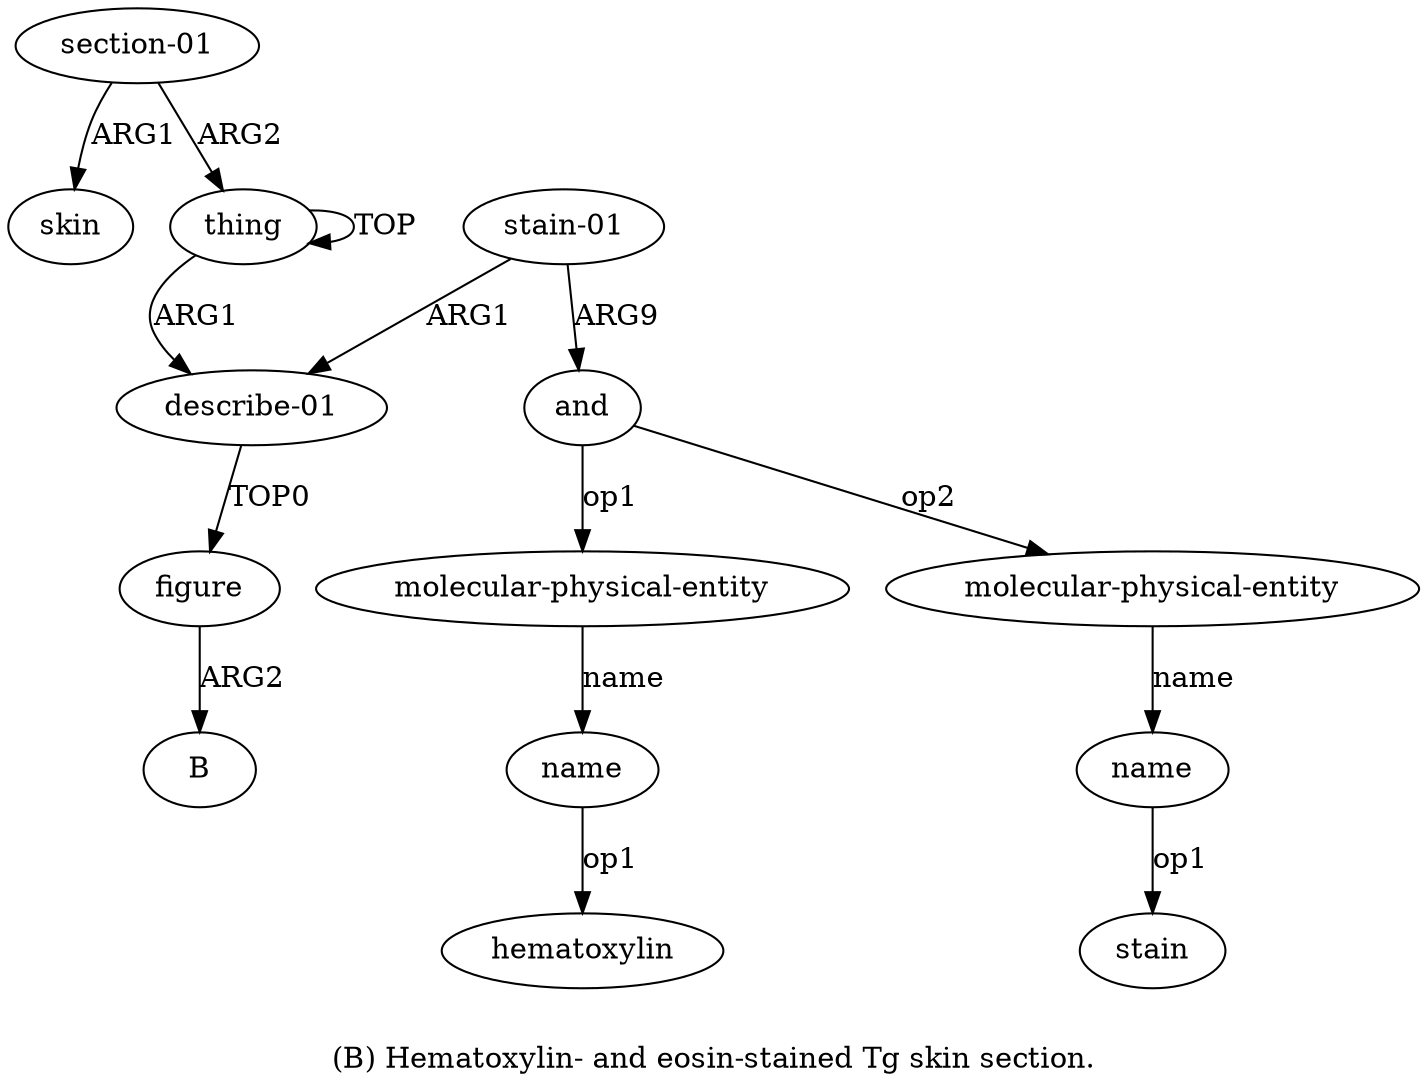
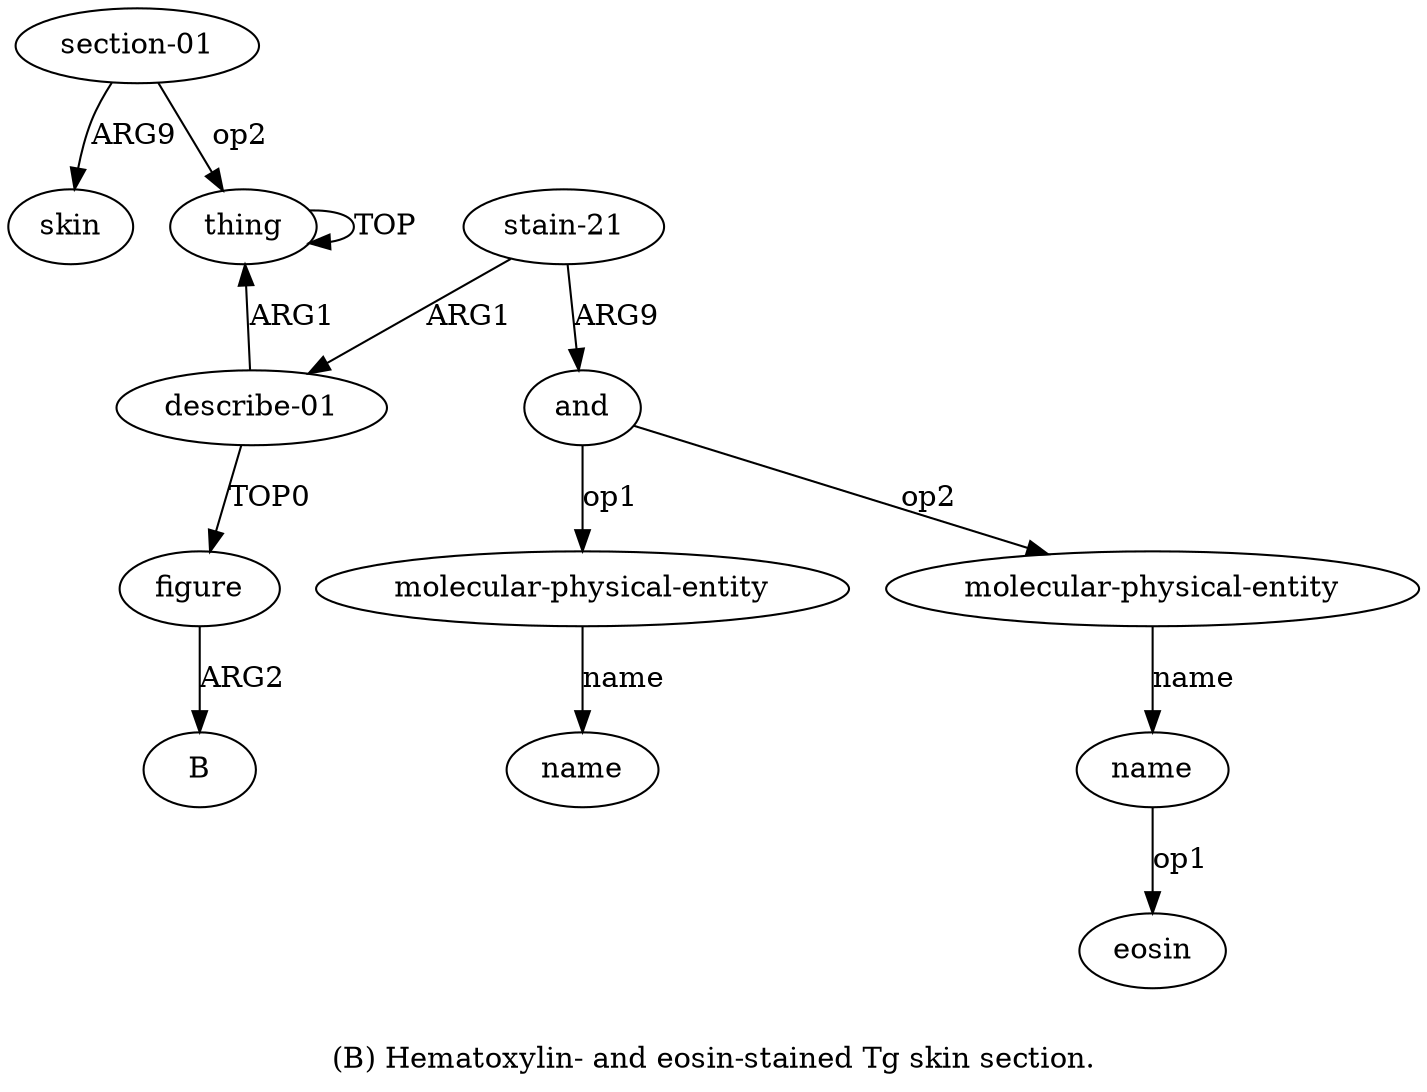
edge "section-01" -> "skin": label "ARG1" -> "ARG9"
edge "section-01" -> "thing": label "ARG2" -> "op2"
node "stain-01": label "stain-01" -> "stain-21"
edge "thing" -> "describe-01": reversed
node "hematoxylin": removed
node "stain": label "stain" -> "eosin"
